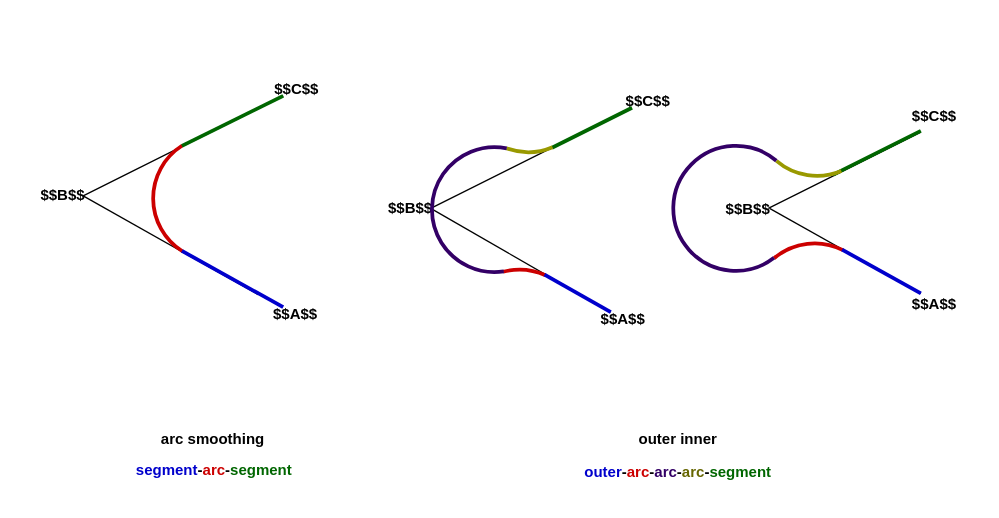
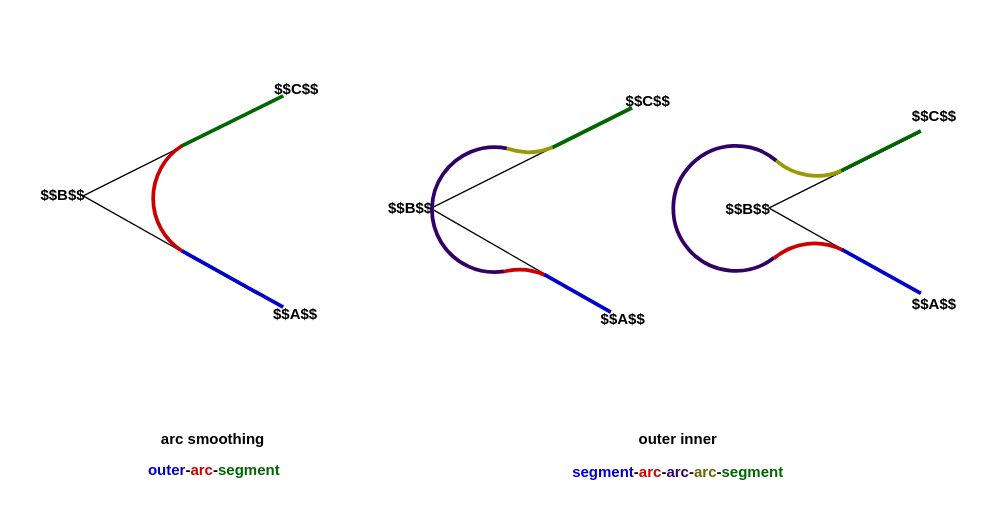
node "segment-arc-segment": label "segment-arc-segment" -> "outer-arc-segment"
node "outer-arc-arc-arc-segment": label "outer-arc-arc-arc-segment" -> "segment-arc-arc-arc-segment"
